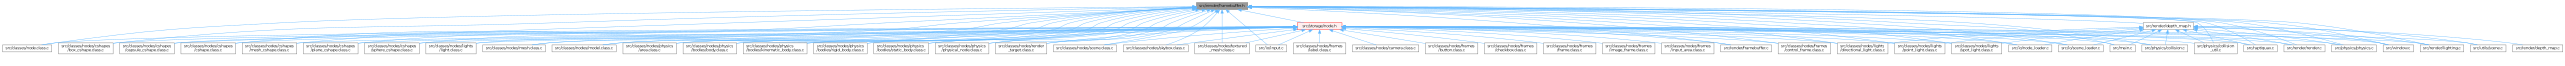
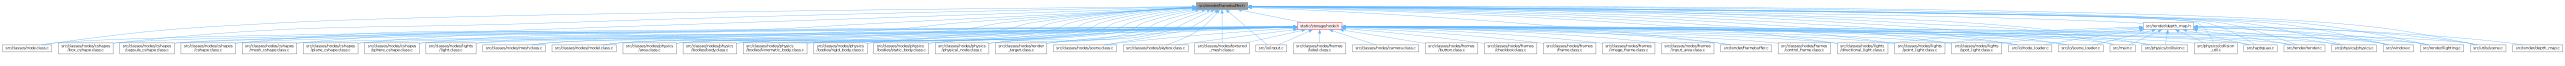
edge "src/classes/nodes/frames /control_frame.class.c" -> "src/render/framebuffer.h": now "src/utils/scene.c" -> "src/render/framebuffer.h"
node "src/storage/node.h": label "src/storage/node.h" -> "static/storage/node.h"
